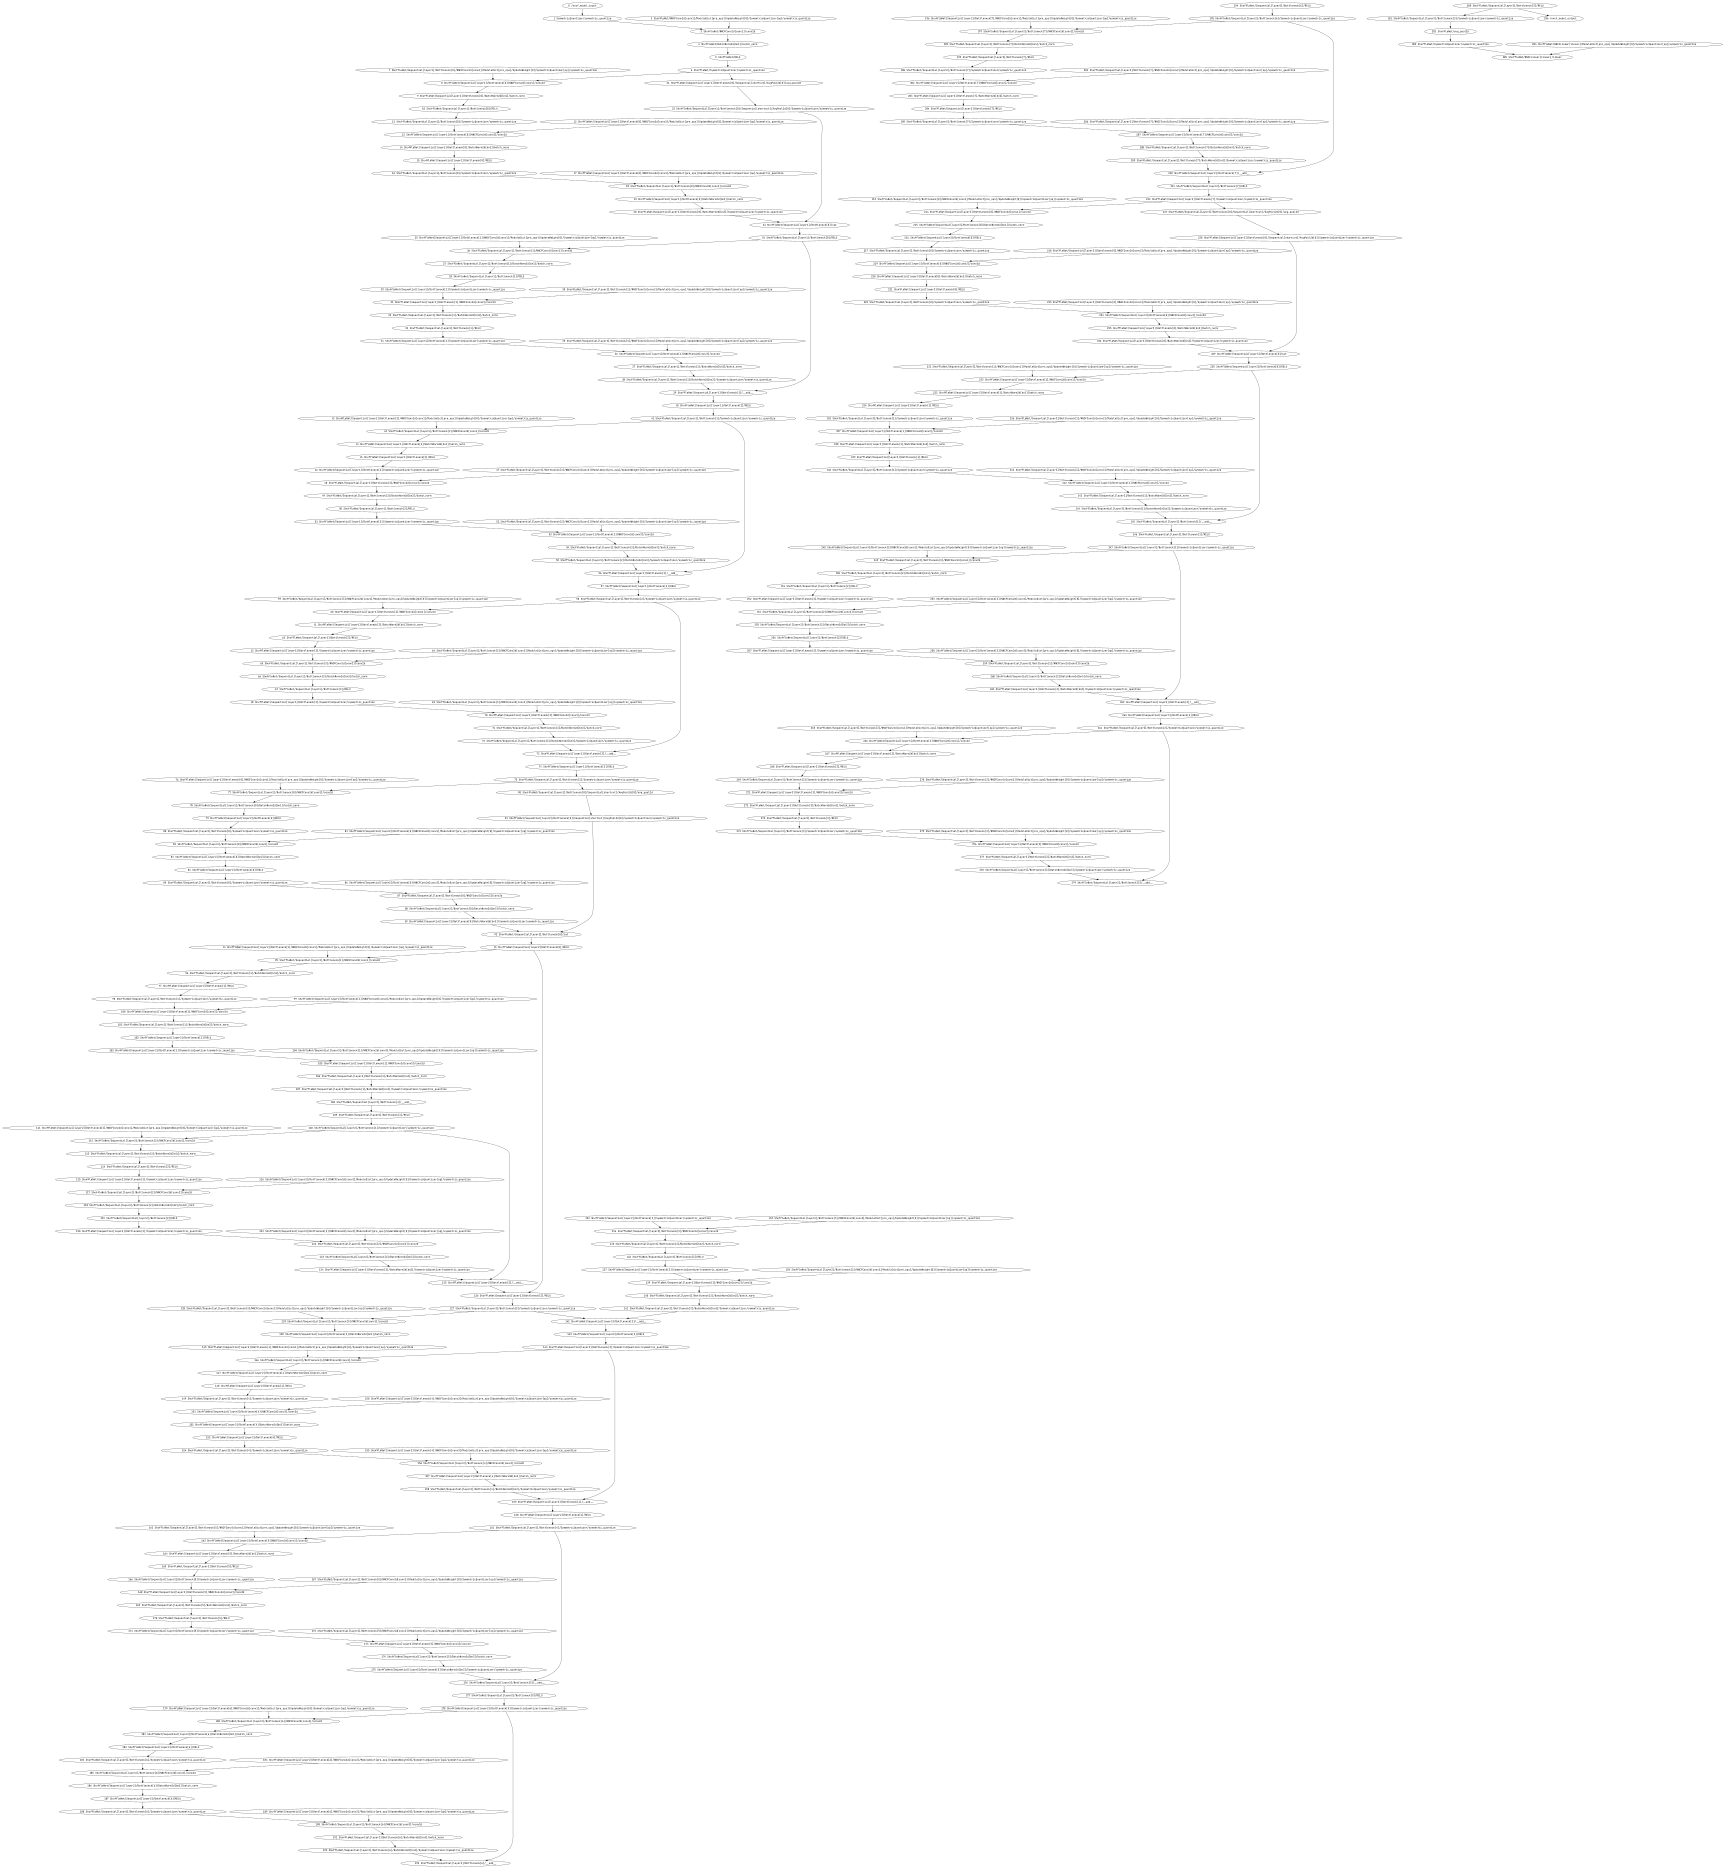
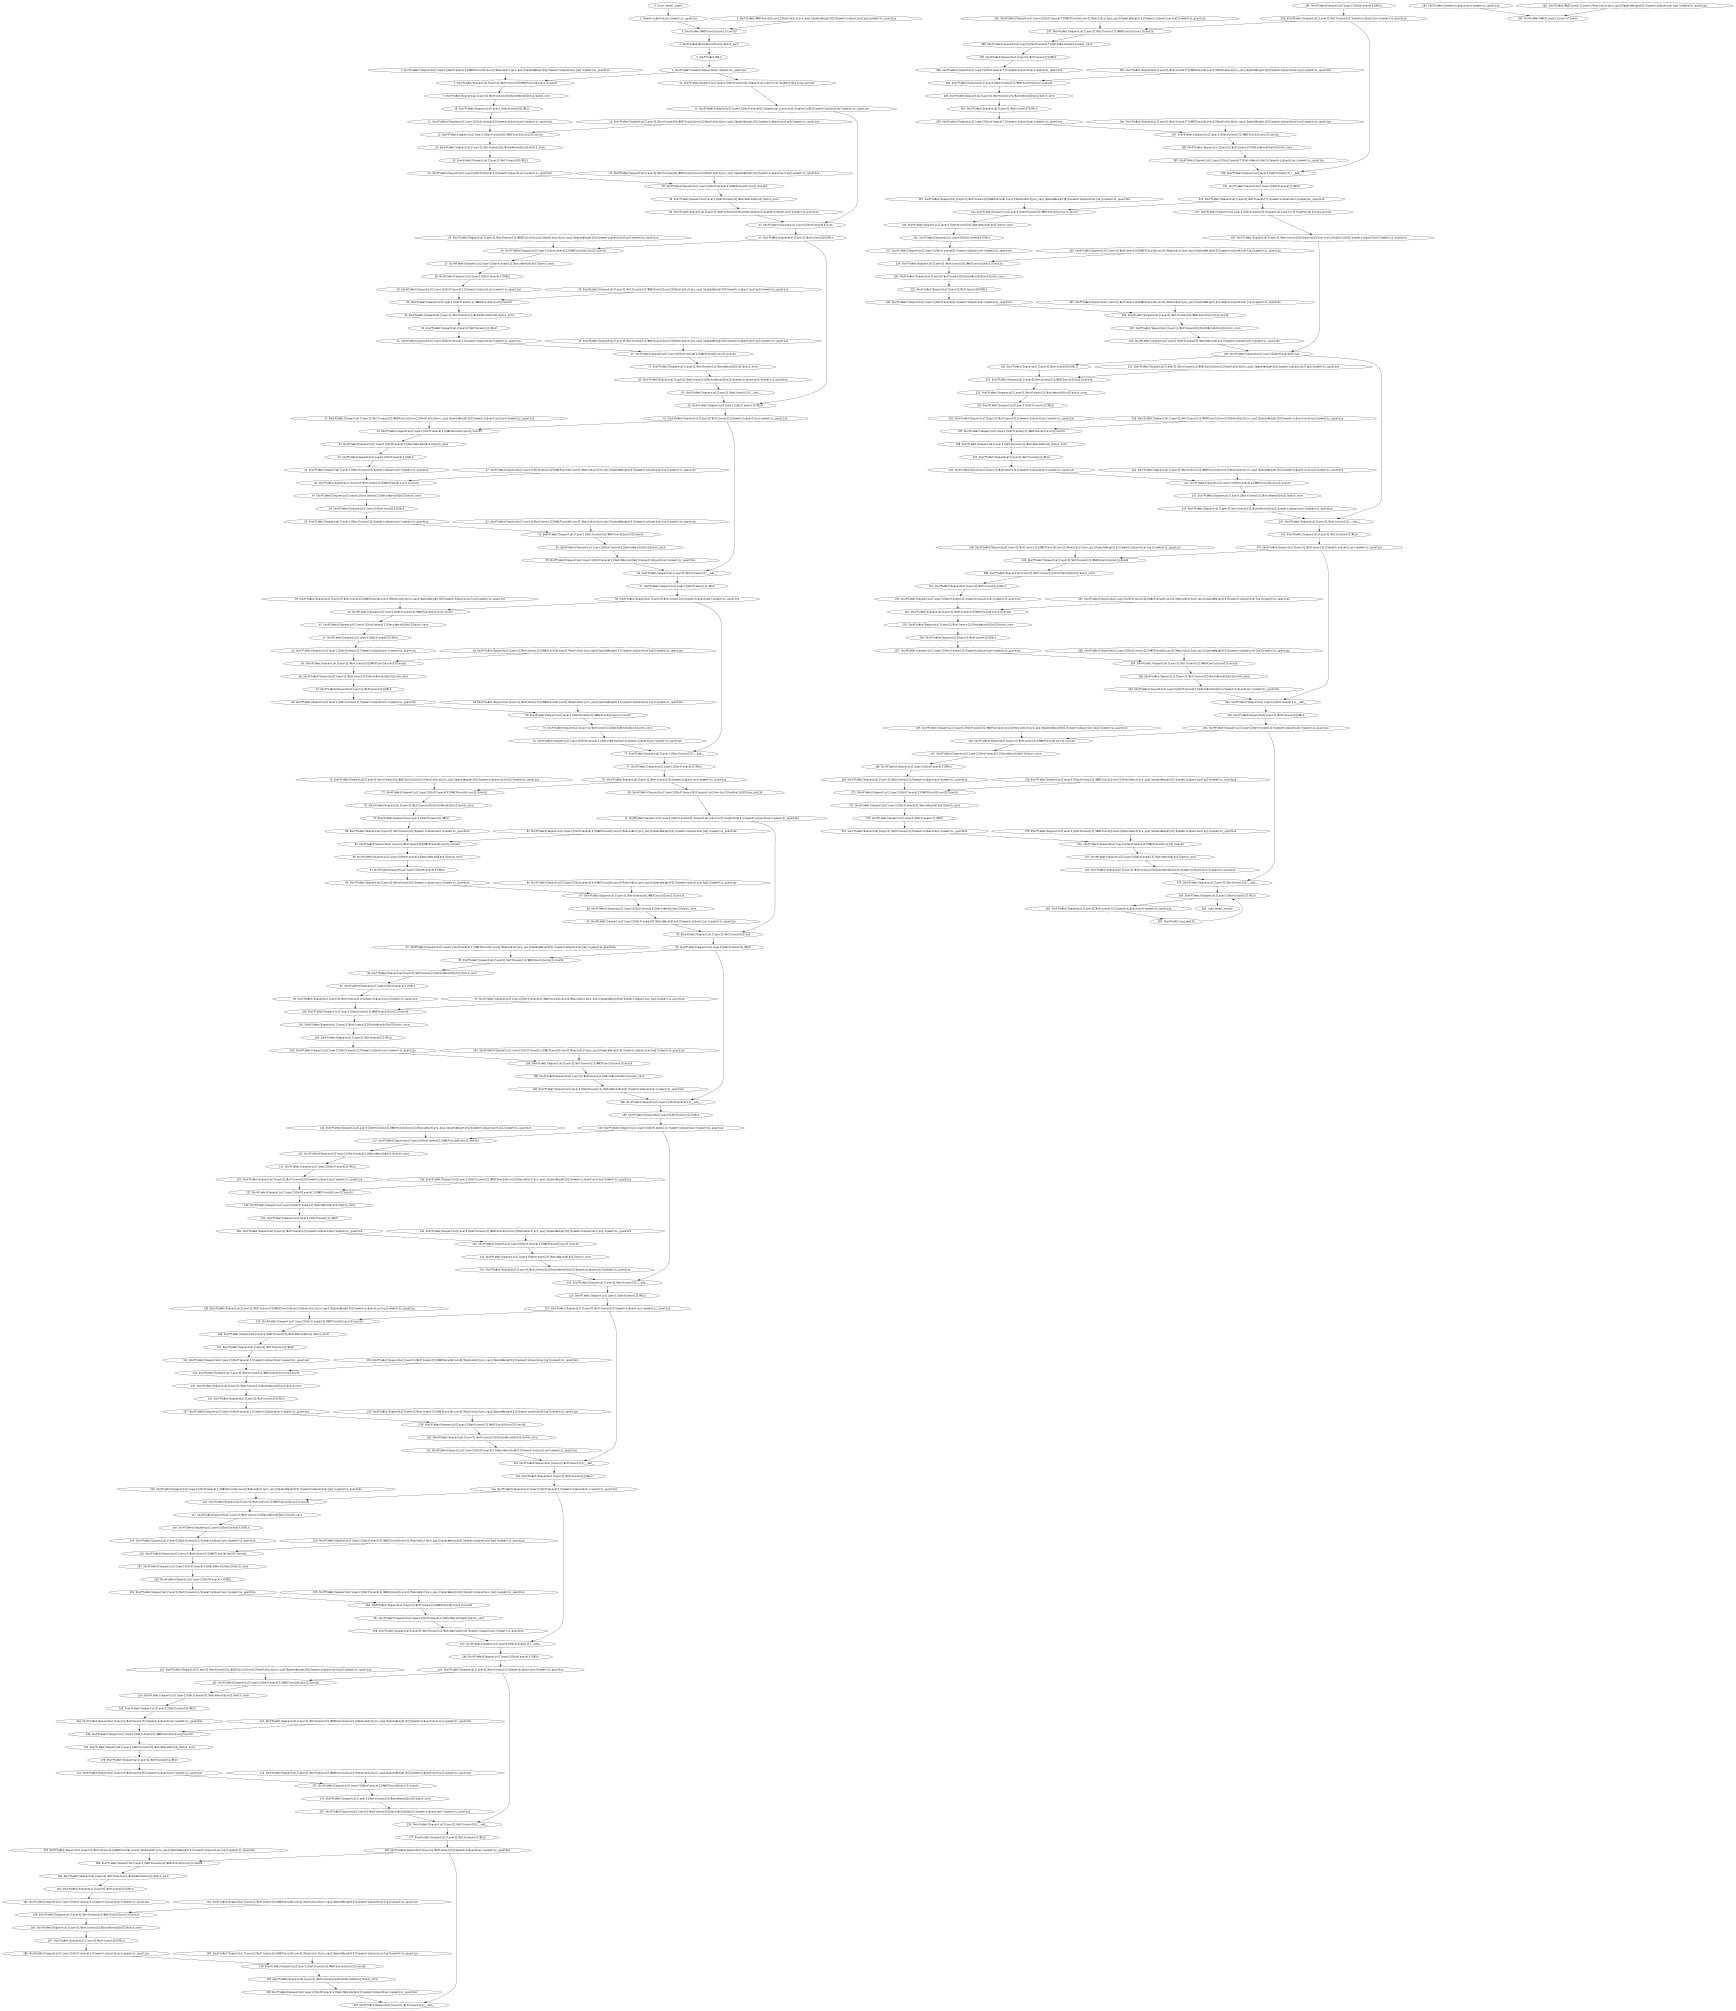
node "286 /nncf_model_output": label "286 /nncf_model_output" -> "286 /add_model_output"
edge "282 ShuffleNet/avg_pool2d" -> "283 ShuffleNet/SymmetricQuantizer/symmetric_quantize": now "282 ShuffleNet/avg_pool2d" -> "280 ShuffleNet/Sequential[layer3]/Bottleneck[3]/RELU"
edge "24 ShuffleNet/Sequential[layer1]/Bottleneck[0]/RELU" -> "39 ShuffleNet/Sequential[layer1]/Bottleneck[1]/__add__": now "24 ShuffleNet/Sequential[layer1]/Bottleneck[0]/RELU" -> "40 ShuffleNet/Sequential[layer1]/Bottleneck[1]/RELU"
edge "230 ShuffleNet/Sequential[layer3]/Bottleneck[0]/RELU" -> "245 ShuffleNet/Sequential[layer3]/Bottleneck[1]/__add__": now "229 ShuffleNet/Sequential[layer3]/Bottleneck[0]/cat" -> "245 ShuffleNet/Sequential[layer3]/Bottleneck[1]/__add__"
edge "279 ShuffleNet/Sequential[layer3]/Bottleneck[3]/__add__" -> "280 ShuffleNet/Sequential[layer3]/Bottleneck[3]/RELU": added
edge "93 ShuffleNet/Sequential[layer2]/Bottleneck[0]/RELU" -> "126 ShuffleNet/Sequential[layer2]/Bottleneck[2]/RELU": now "93 ShuffleNet/Sequential[layer2]/Bottleneck[0]/RELU" -> "108 ShuffleNet/Sequential[layer2]/Bottleneck[1]/__add__"
node "131 ShuffleNet/Sequential[layer2]/Bottleneck[3]/RELU": added
